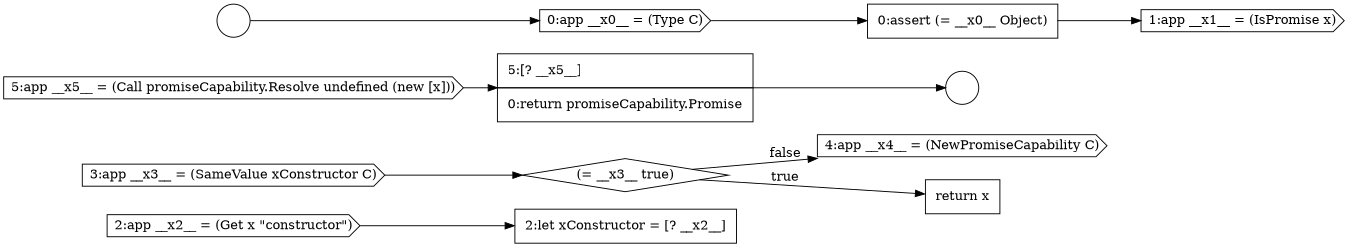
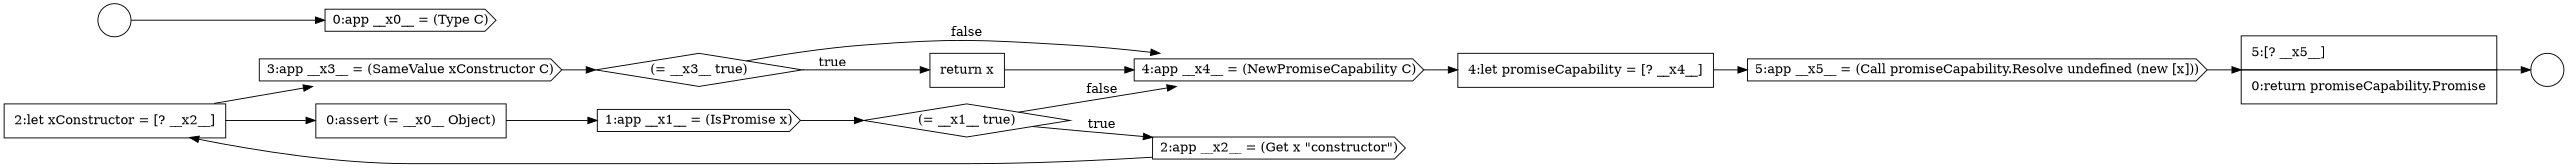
edge "0:app __x0__ = (Type C)" -> "0:assert (= __x0__ Object)": now "2:let xConstructor = [? __x2__]" -> "0:assert (= __x0__ Object)"
edge "return x" -> "4:app __x4__ = (NewPromiseCapability C)": added
node "4:let promiseCapability = [? __x4__]": added
edge "2:let xConstructor = [? __x2__]" -> "3:app __x3__ = (SameValue xConstructor C)": added
node "(= __x1__ true)": added
